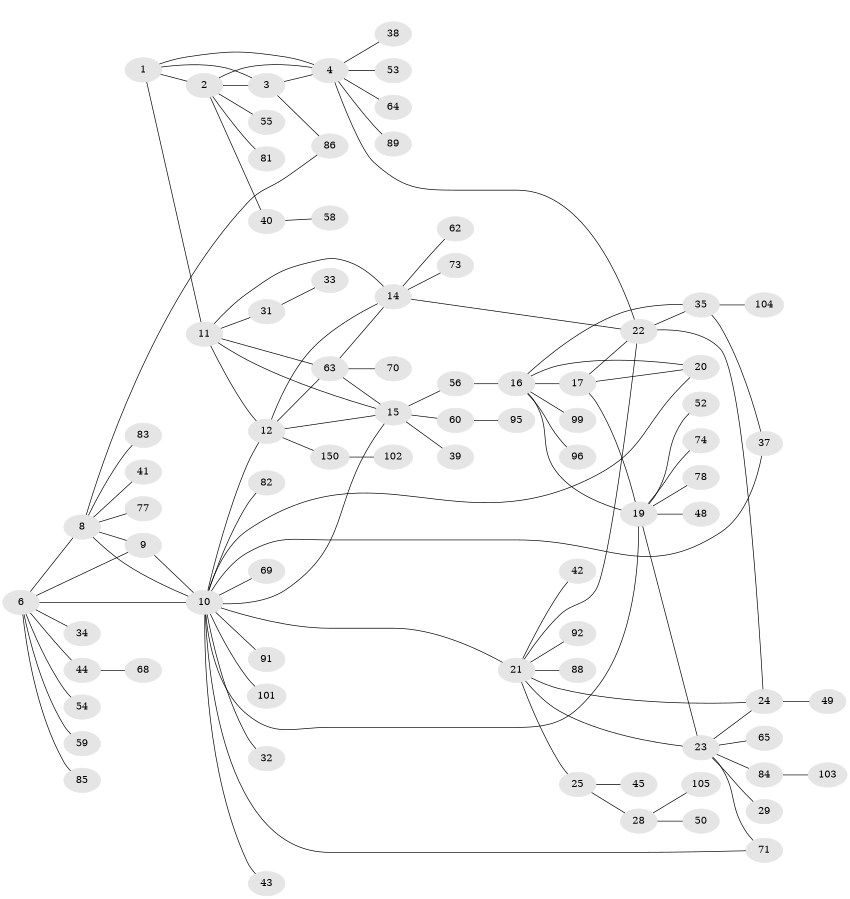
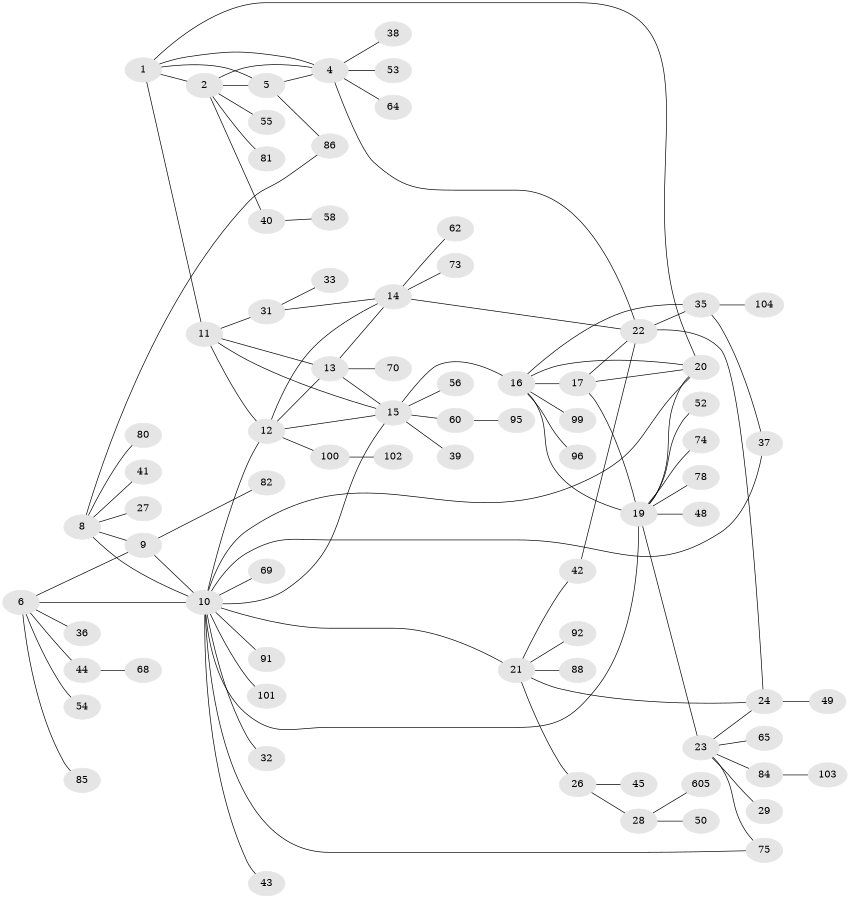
edge "1" -- "20": added
node "3": label "3" -> "5"
node "89": removed
edge "14" -- "11": now "14" -- "31"
node "63": label "63" -> "13"
edge "56" -- "16": now "15" -- "16"
node "83": label "83" -> "80"
edge "20" -- "19": added
node "150": label "150" -> "100"
node "77": label "77" -> "27"
edge "22" -- "21": now "22" -- "42"
edge "82" -- "10": now "82" -- "9"
edge "8" -- "6": removed
node "34": label "34" -> "36"
edge "21" -- "23": removed
node "59": removed
node "25": label "25" -> "26"
node "105": label "105" -> "605"
node "71": label "71" -> "75"
